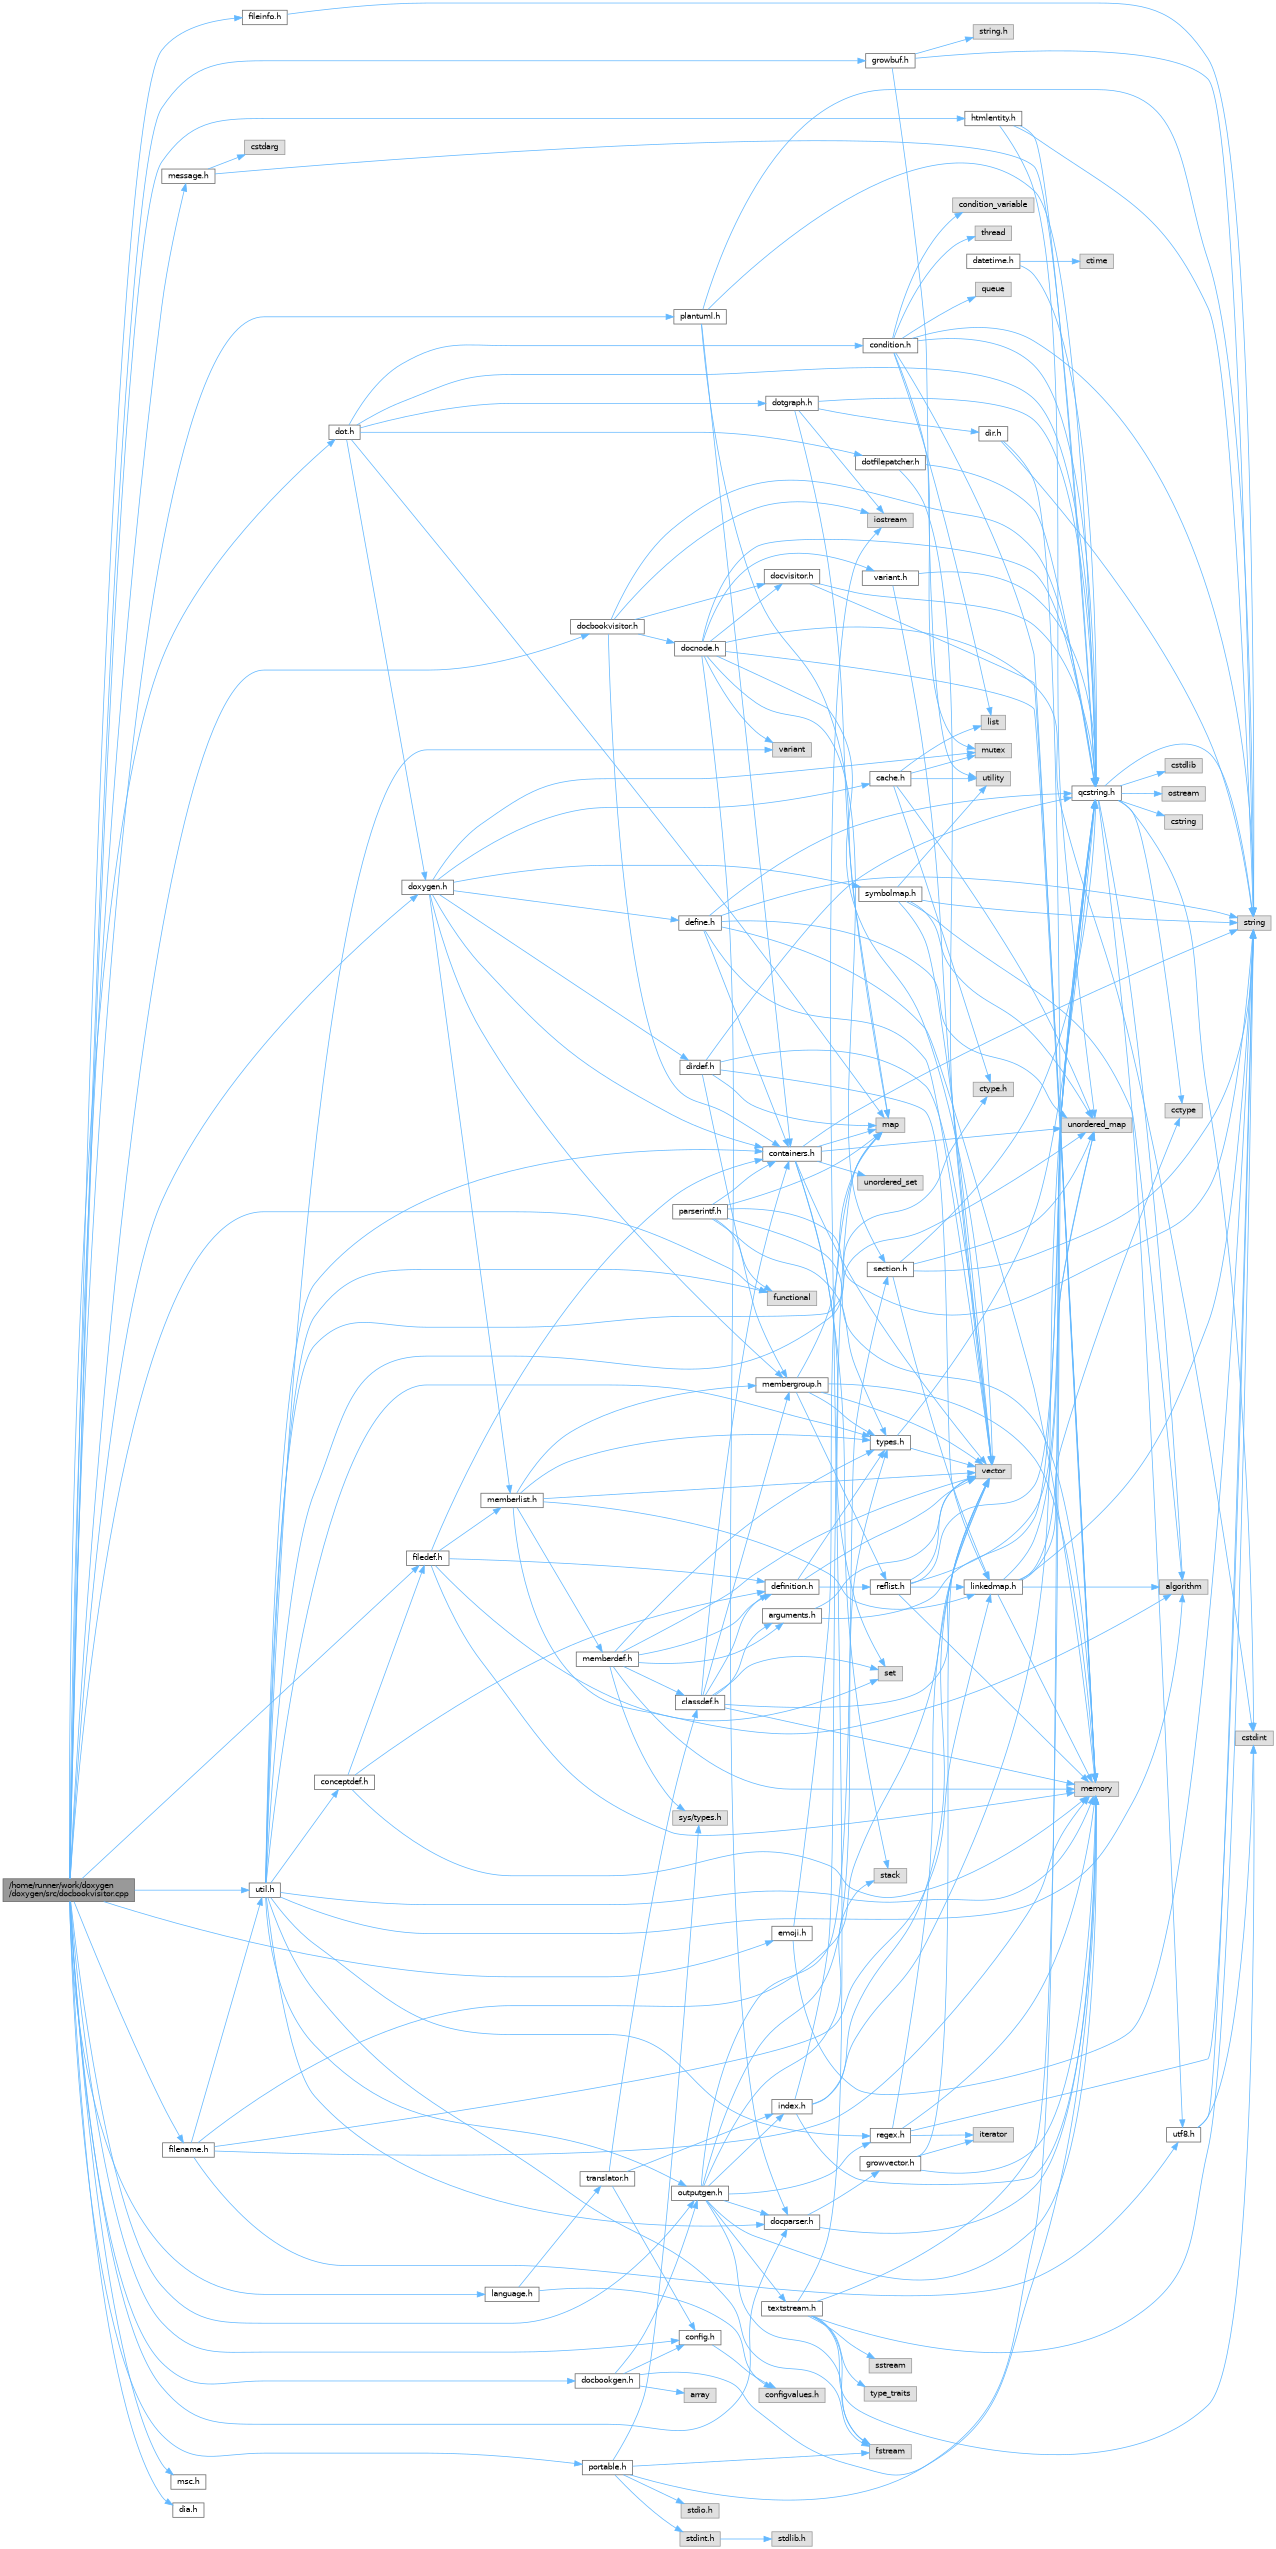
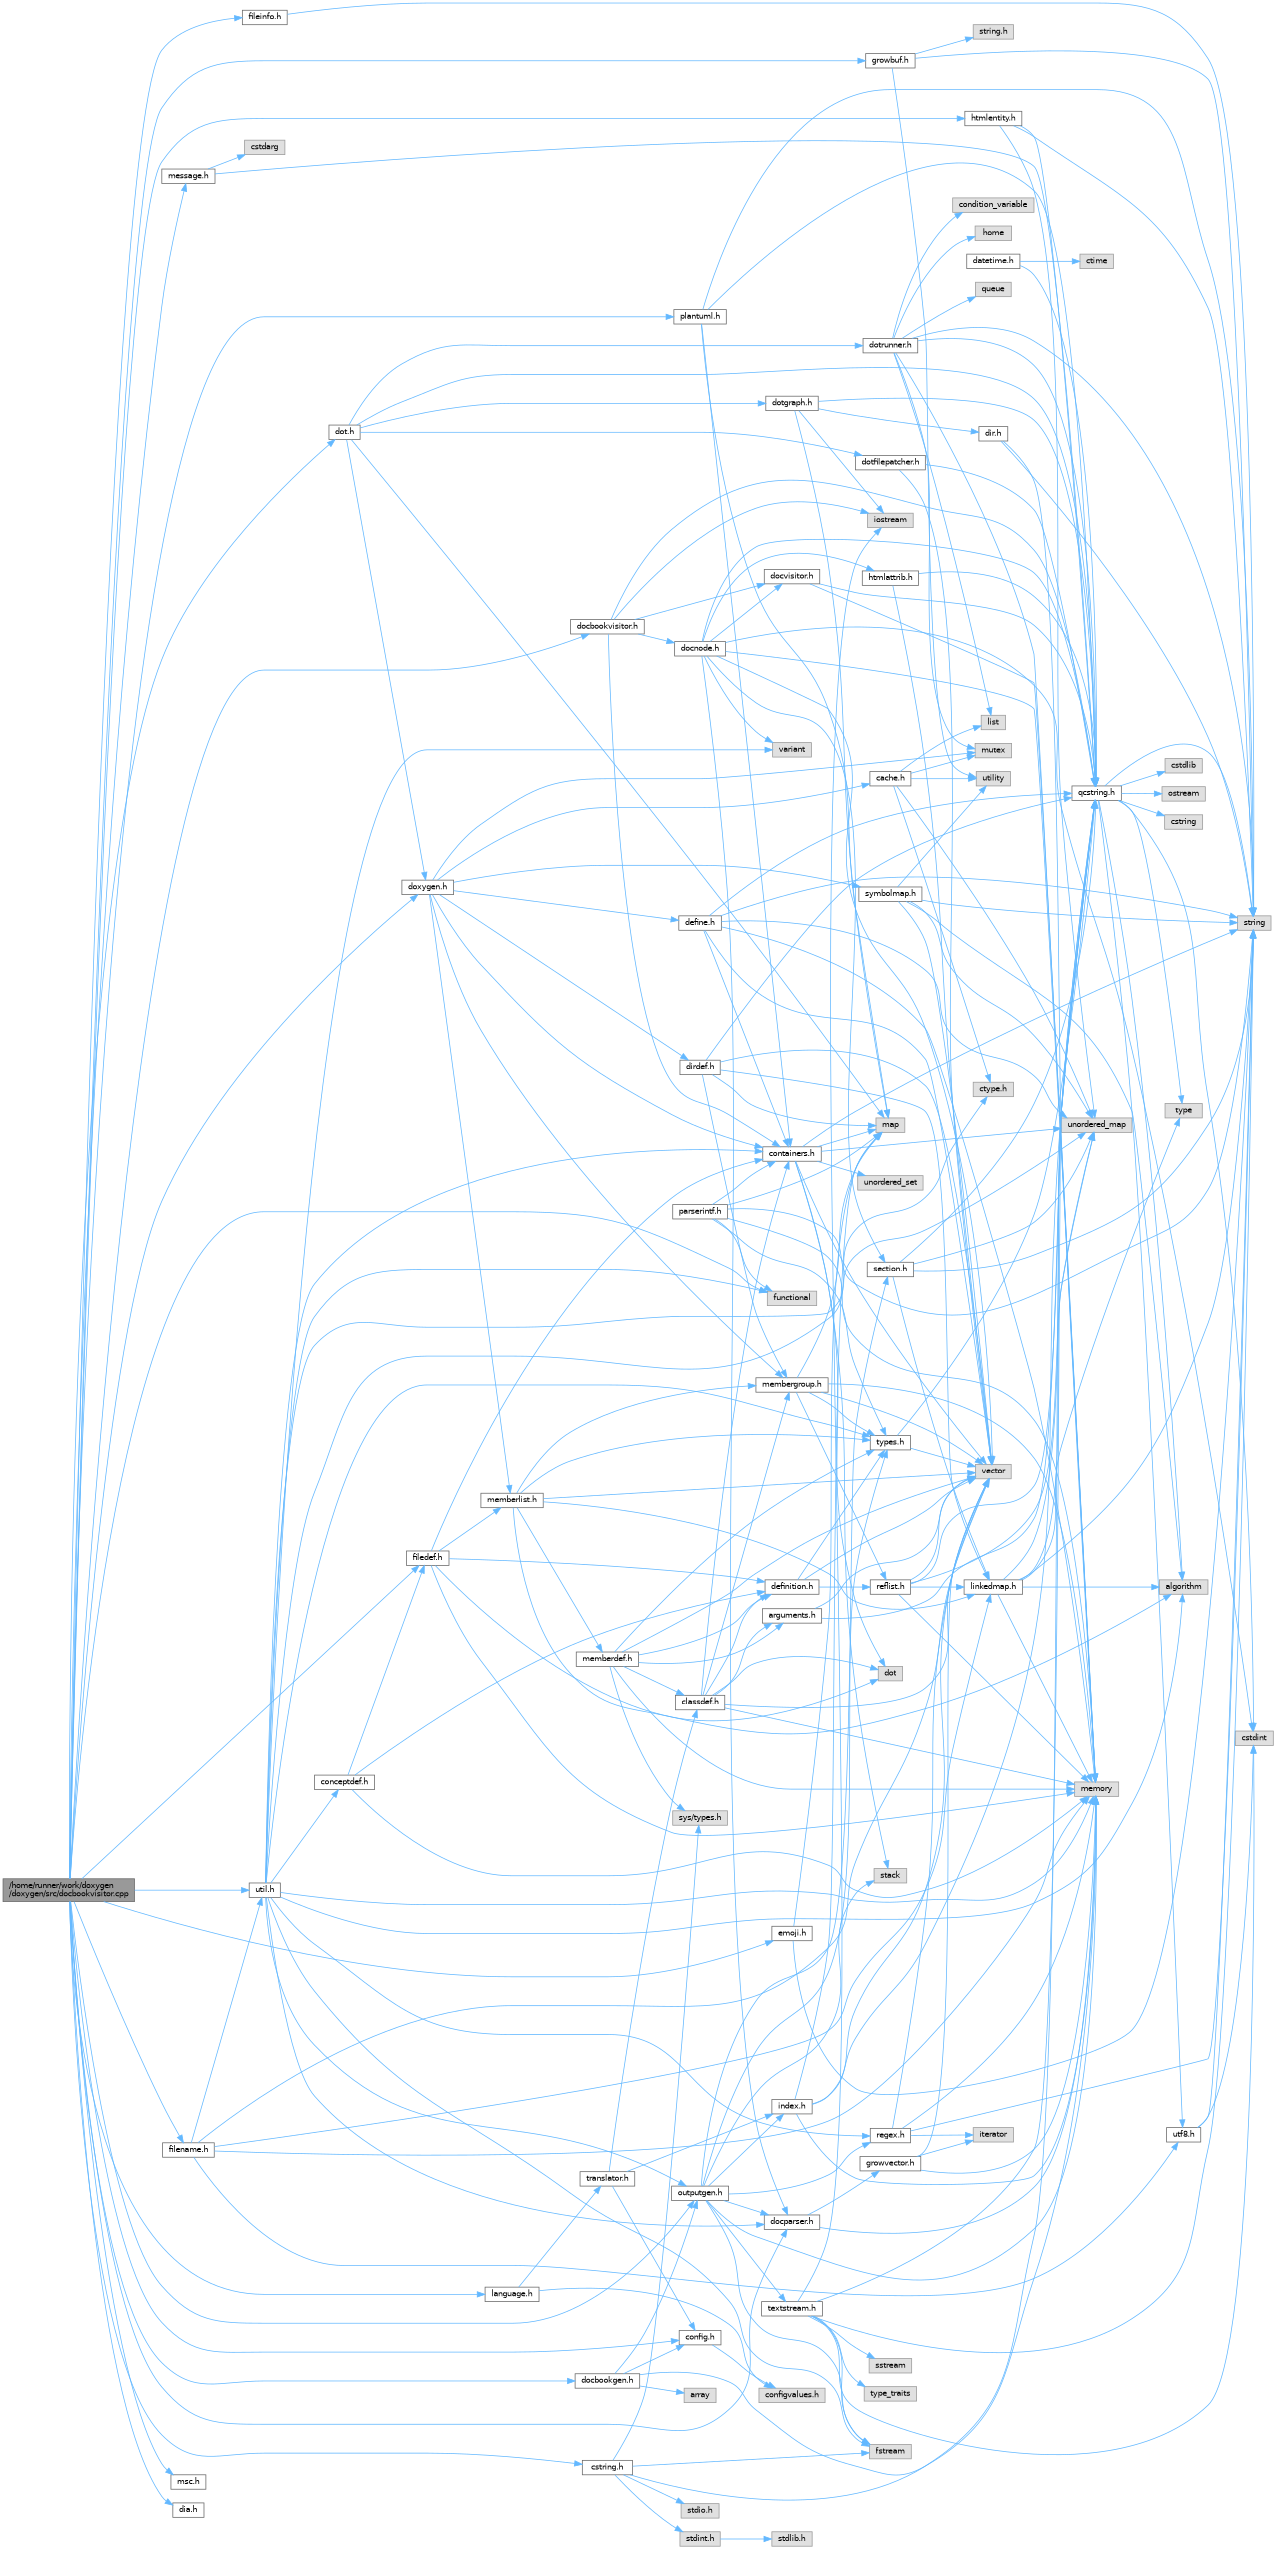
node "thread": label "thread" -> "home"
node "condition.h": label "condition.h" -> "dotrunner.h"
node "variant.h": label "variant.h" -> "htmlattrib.h"
node "cctype": label "cctype" -> "type"
node "set": label "set" -> "dot"
node "portable.h": label "portable.h" -> "cstring.h"
